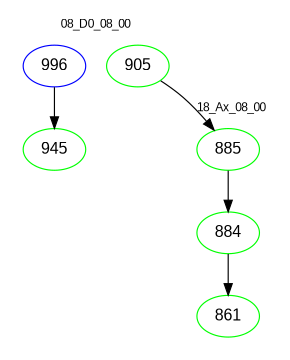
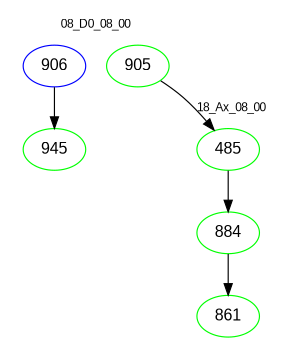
node "996": label "996" -> "906"
node "885": label "885" -> "485"
